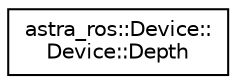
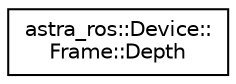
node "astra_ros::Device:: Device::Depth": label "astra_ros::Device:: Device::Depth" -> "astra_ros::Device:: Frame::Depth"
